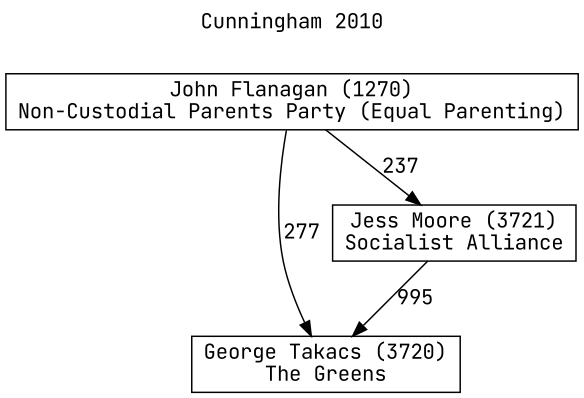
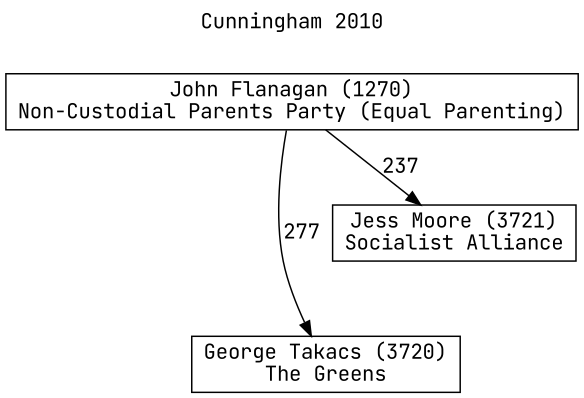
edge "Jess Moore (3721) Socialist Alliance" -> "George Takacs (3720) The Greens": removed, label "995"
